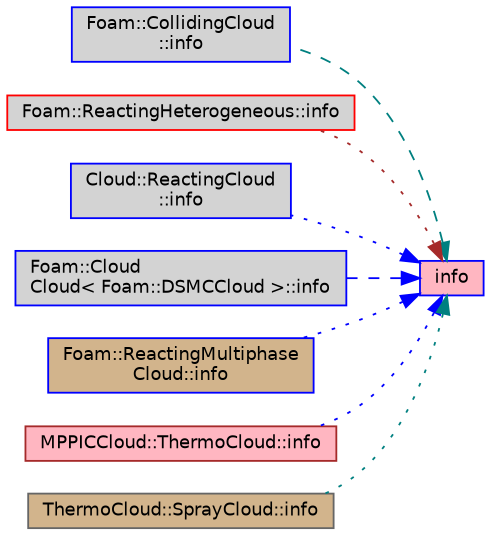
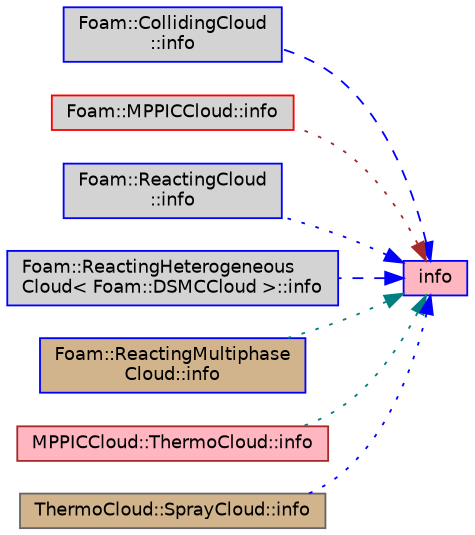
node "Foam::ReactingHeterogeneous::info": label "Foam::ReactingHeterogeneous::info" -> "Foam::MPPICCloud::info"
edge "Foam::CollidingCloud ::info" -> "info": color teal -> blue
node "Cloud::ReactingCloud ::info": label "Cloud::ReactingCloud ::info" -> "Foam::ReactingCloud ::info"
node "Foam::Cloud Cloud< Foam::DSMCCloud >::info": label "Foam::Cloud Cloud< Foam::DSMCCloud >::info" -> "Foam::ReactingHeterogeneous Cloud< Foam::DSMCCloud >::info"
edge "Foam::ReactingMultiphase Cloud::info" -> "info": color blue -> teal
edge "MPPICCloud::ThermoCloud::info" -> "info": color blue -> teal
edge "ThermoCloud::SprayCloud::info" -> "info": color teal -> blue
